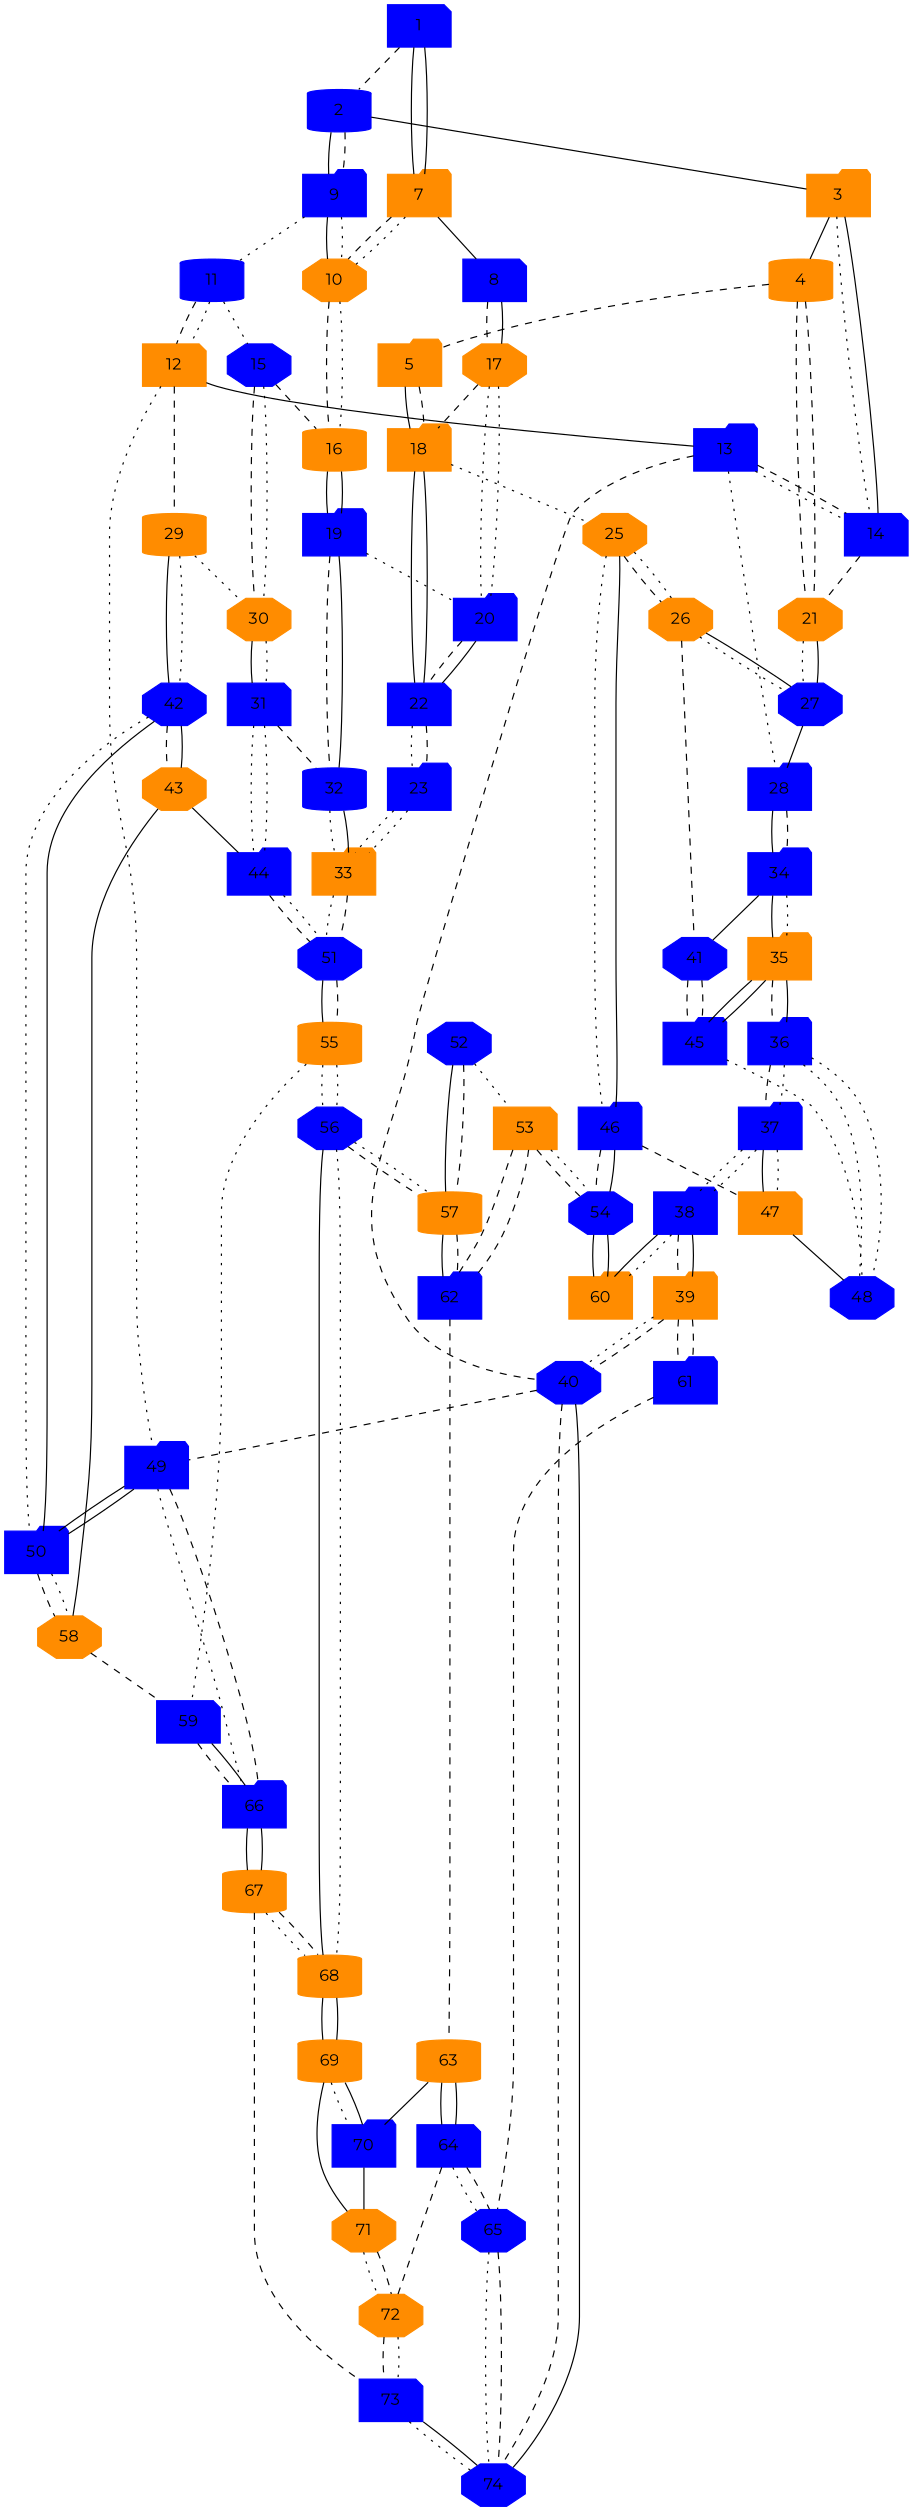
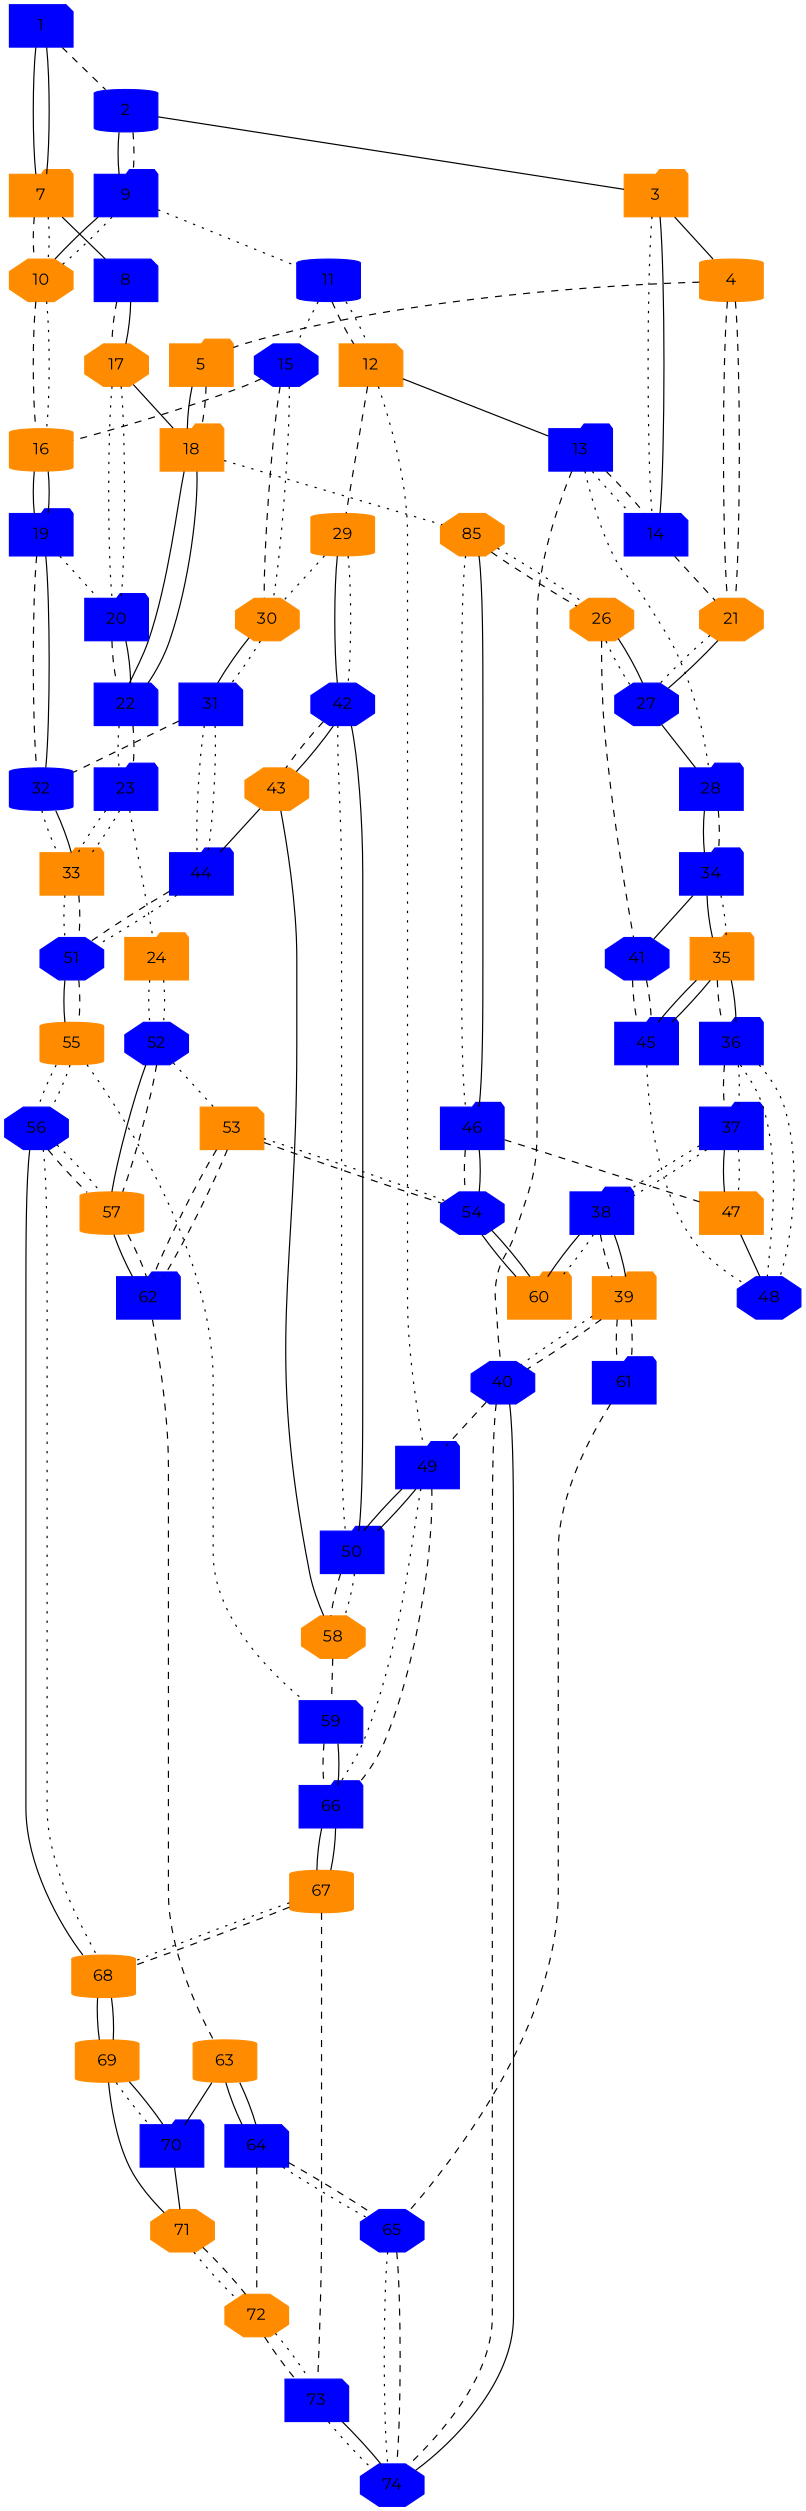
edge "17" -- "18": style dashed -> solid
node "25": label "25" -> "85"
node "24": added
